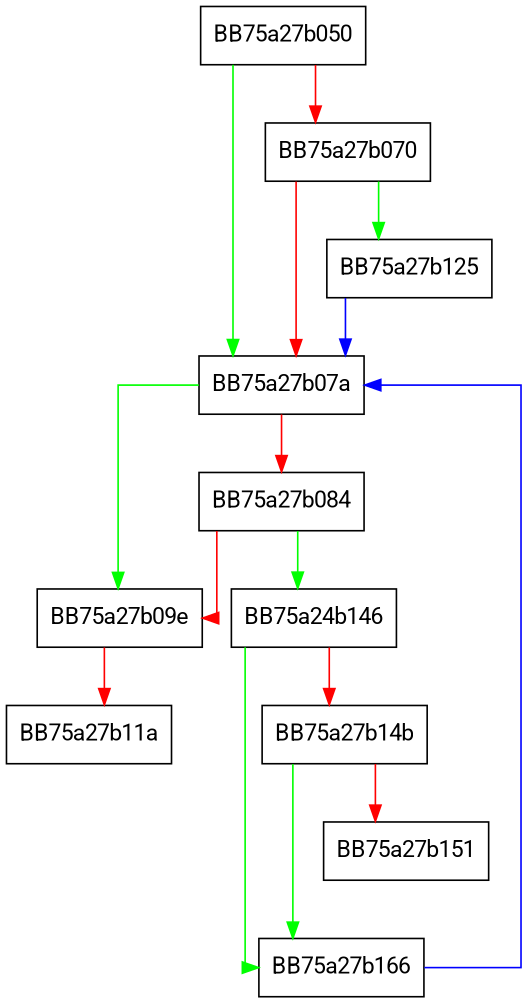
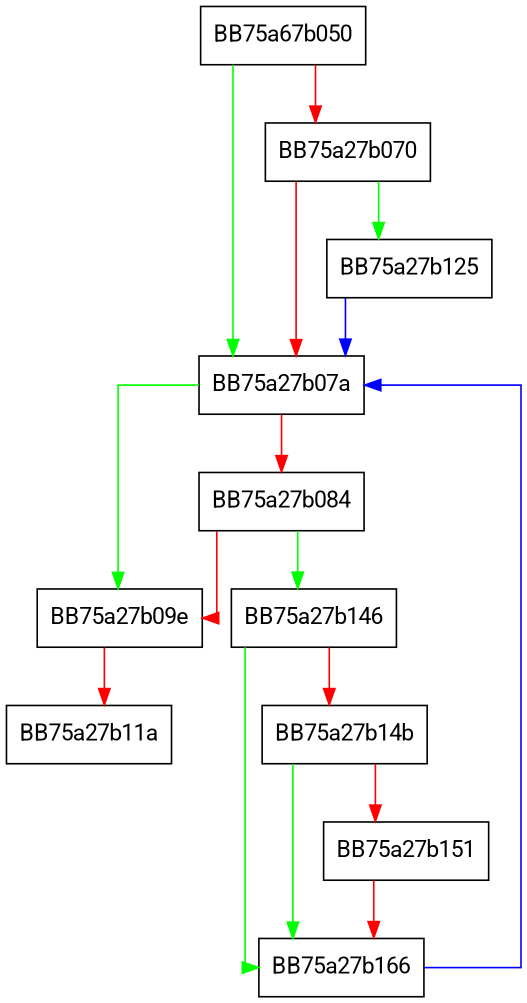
node "BB75a27b050": label "BB75a27b050" -> "BB75a67b050"
node "BB75a24b146": label "BB75a24b146" -> "BB75a27b146"
edge "BB75a27b151" -> "BB75a27b166": added
